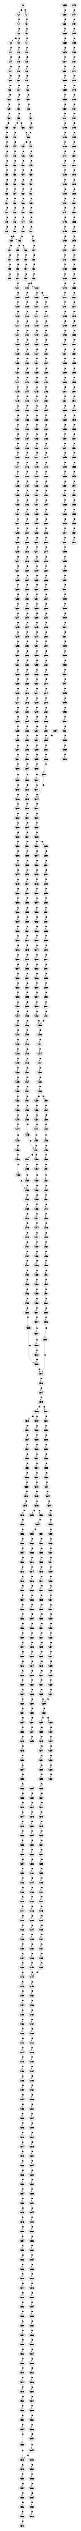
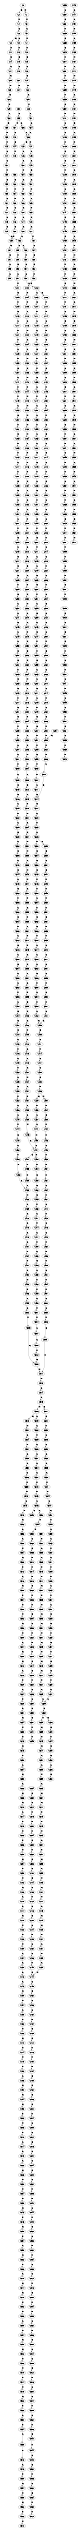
edge "S18" -> "S21": removed, label "G"
node "S27": removed
node "S52": removed
edge "S905" -> "S909": removed, label "A"
edge "S944" -> "S942": now "S944" -> "S948"
